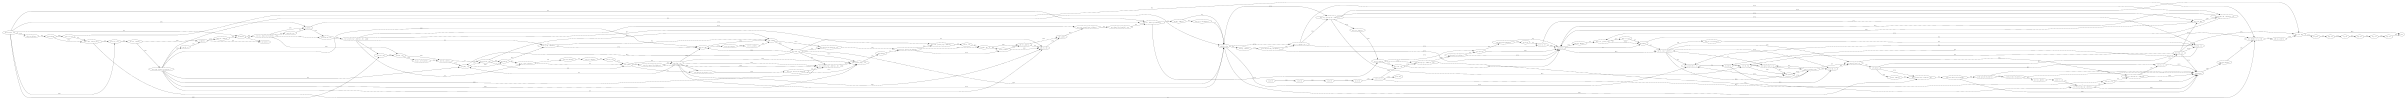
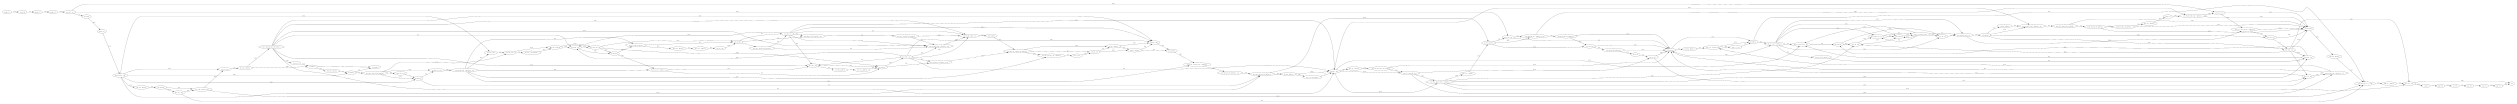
node "push rbx": added
